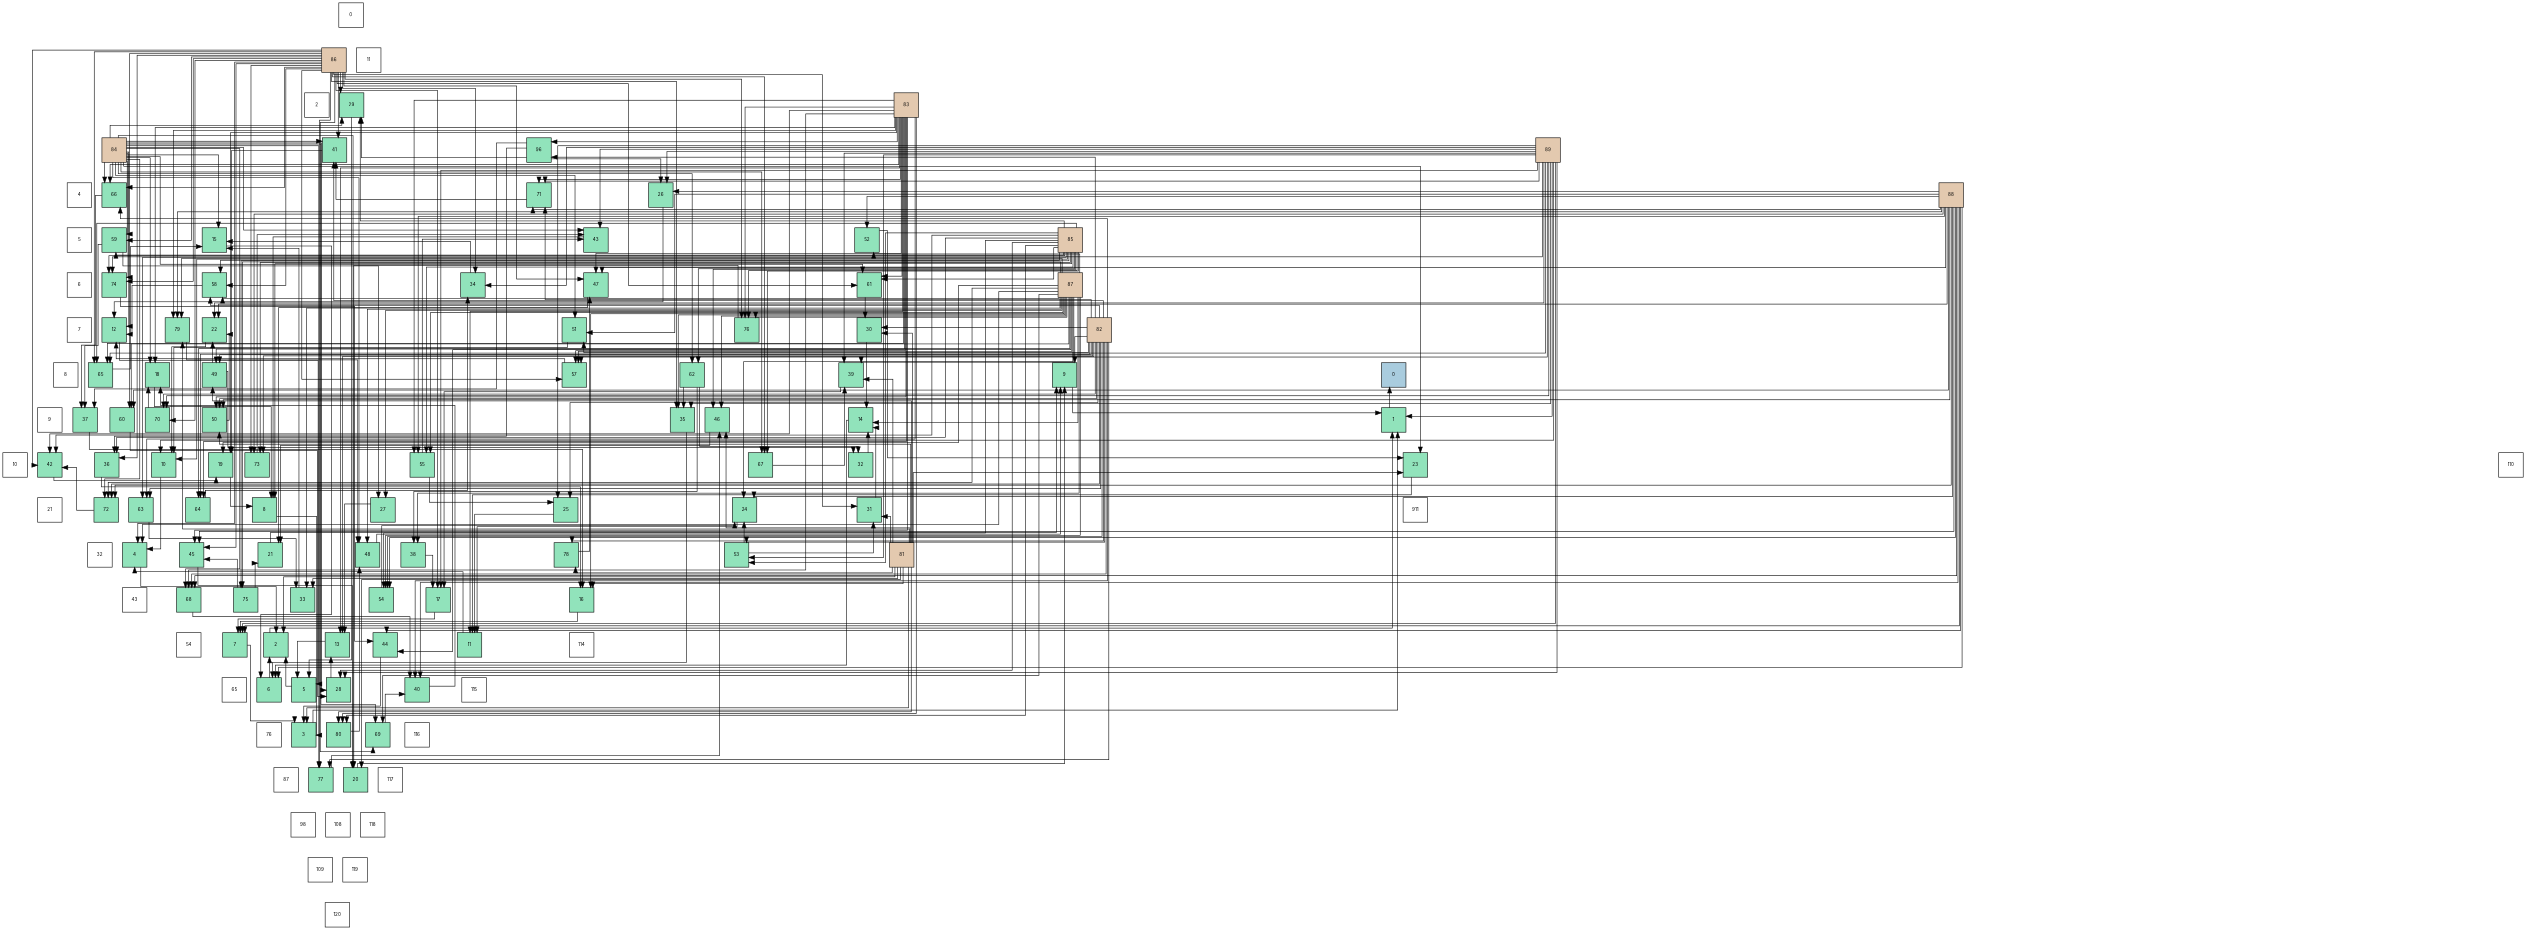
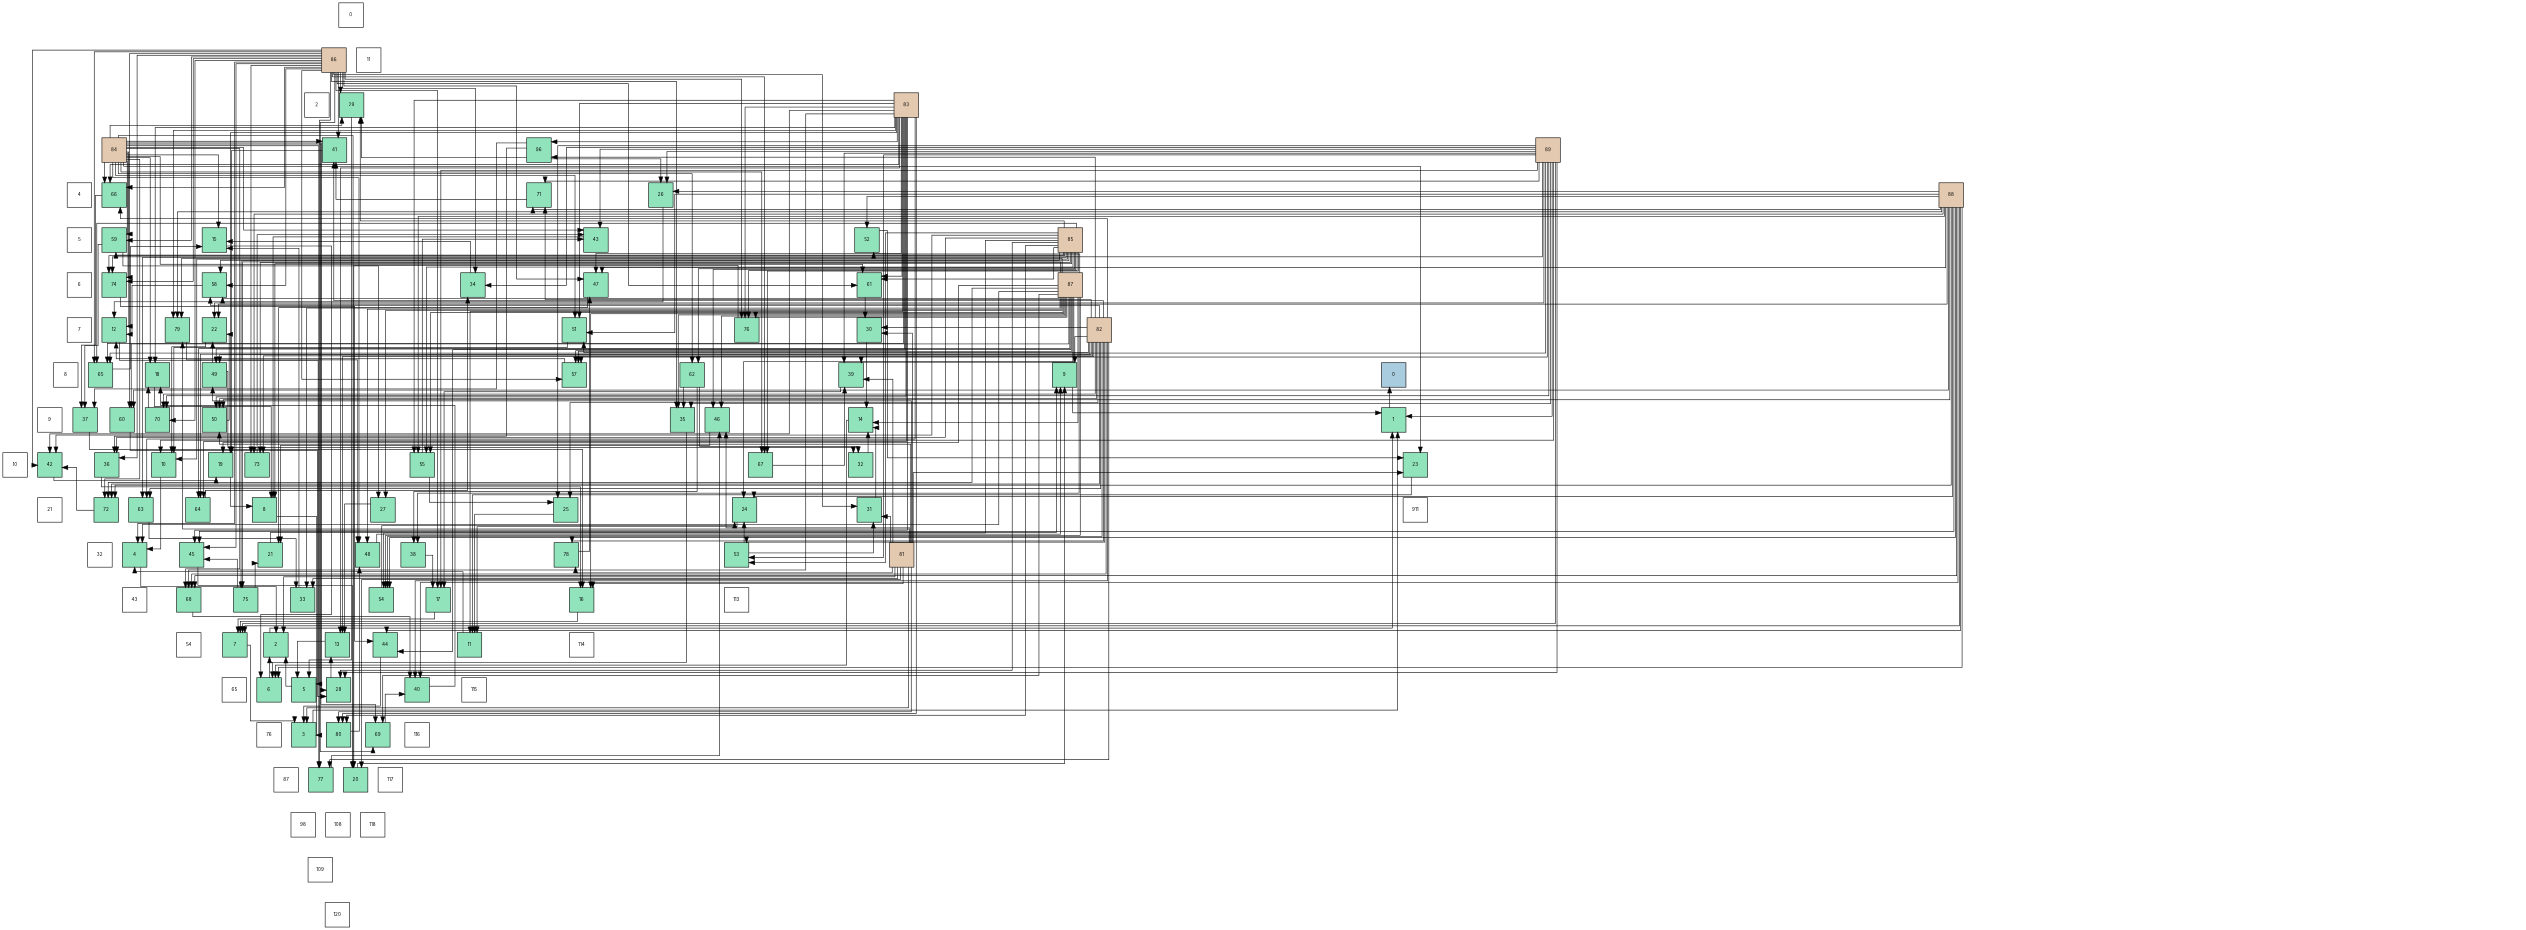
edge "83" -> "71": now "83" -> "51"
node "110": removed
node "113": added
node "119": removed
